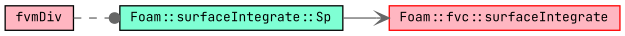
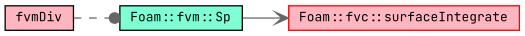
node "Foam::surfaceIntegrate::Sp": label "Foam::surfaceIntegrate::Sp" -> "Foam::fvm::Sp"
